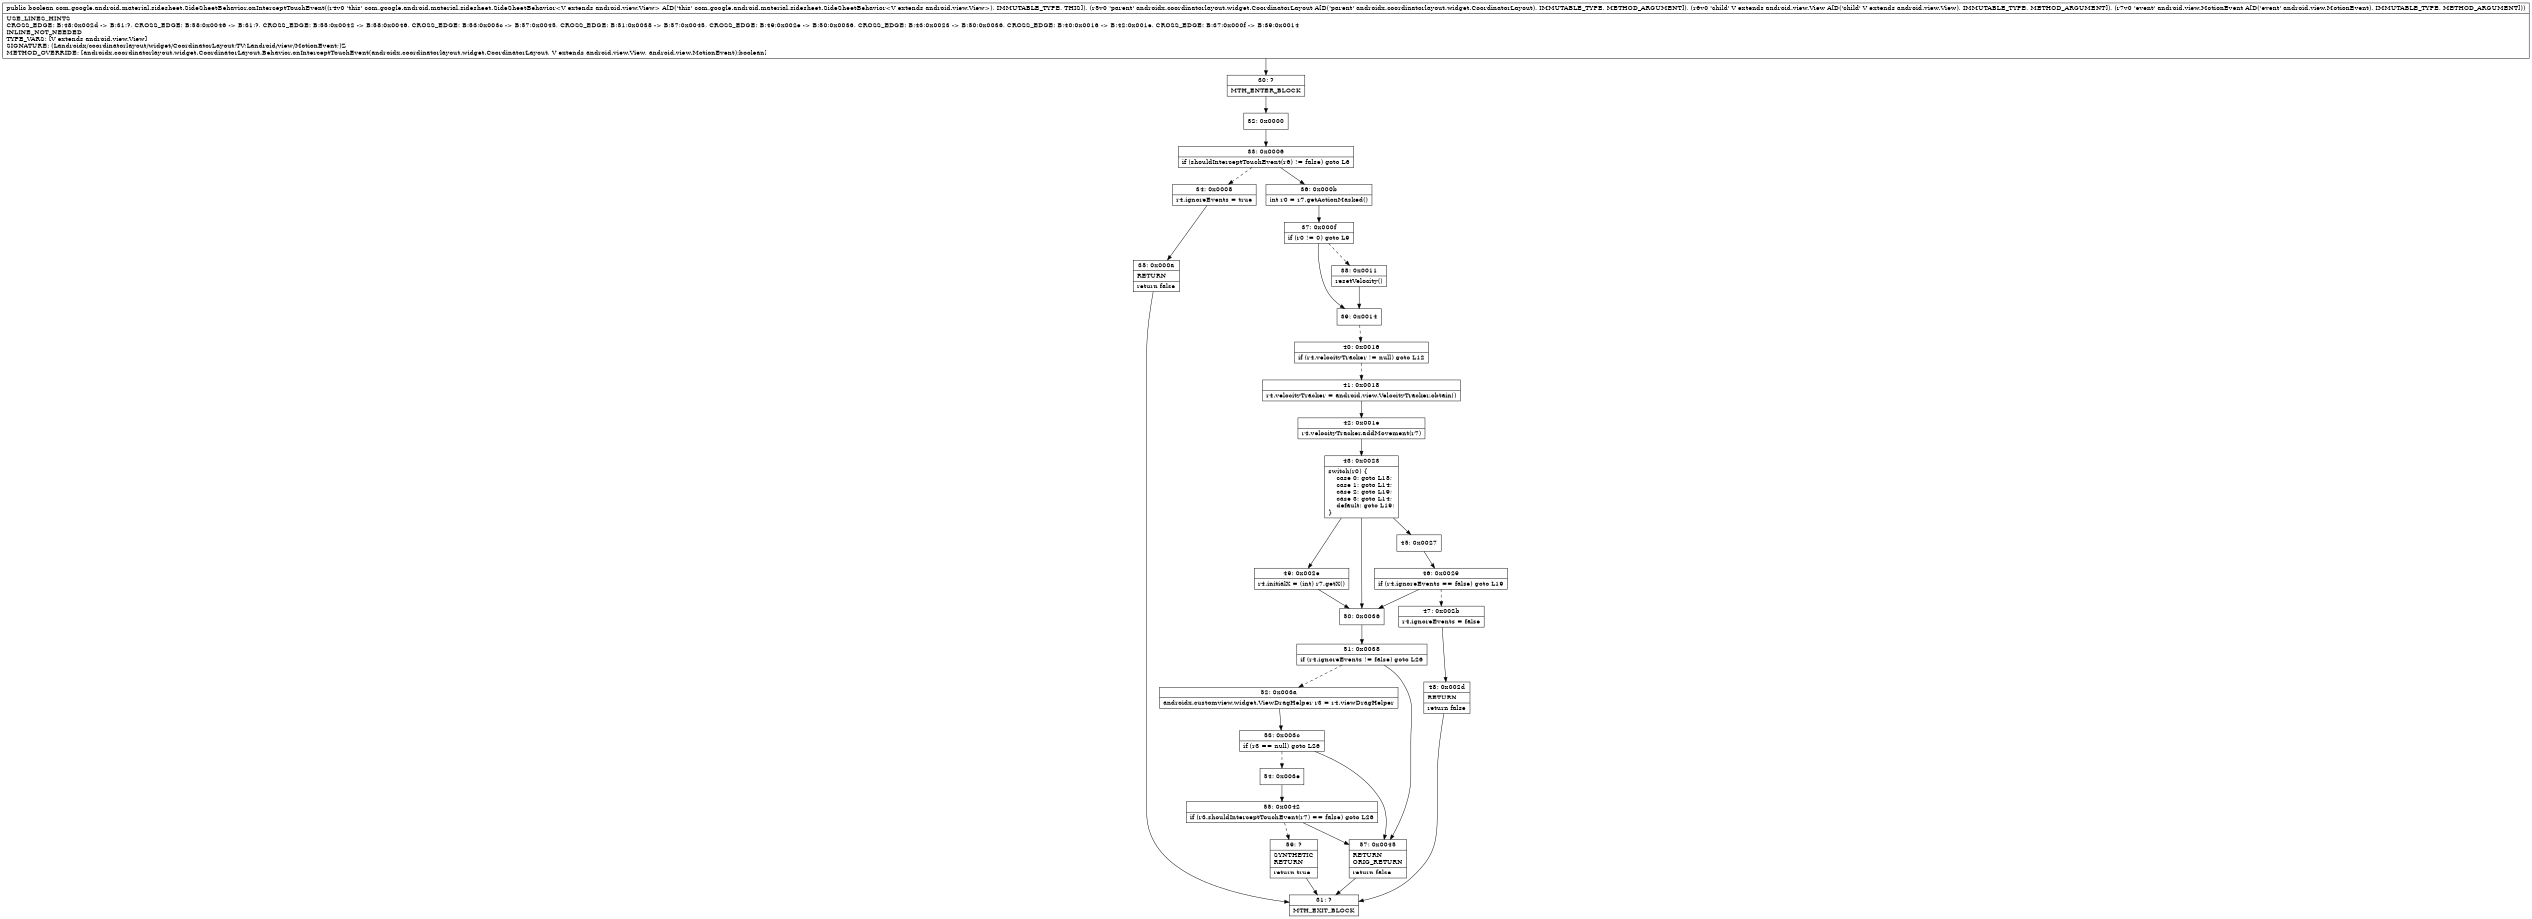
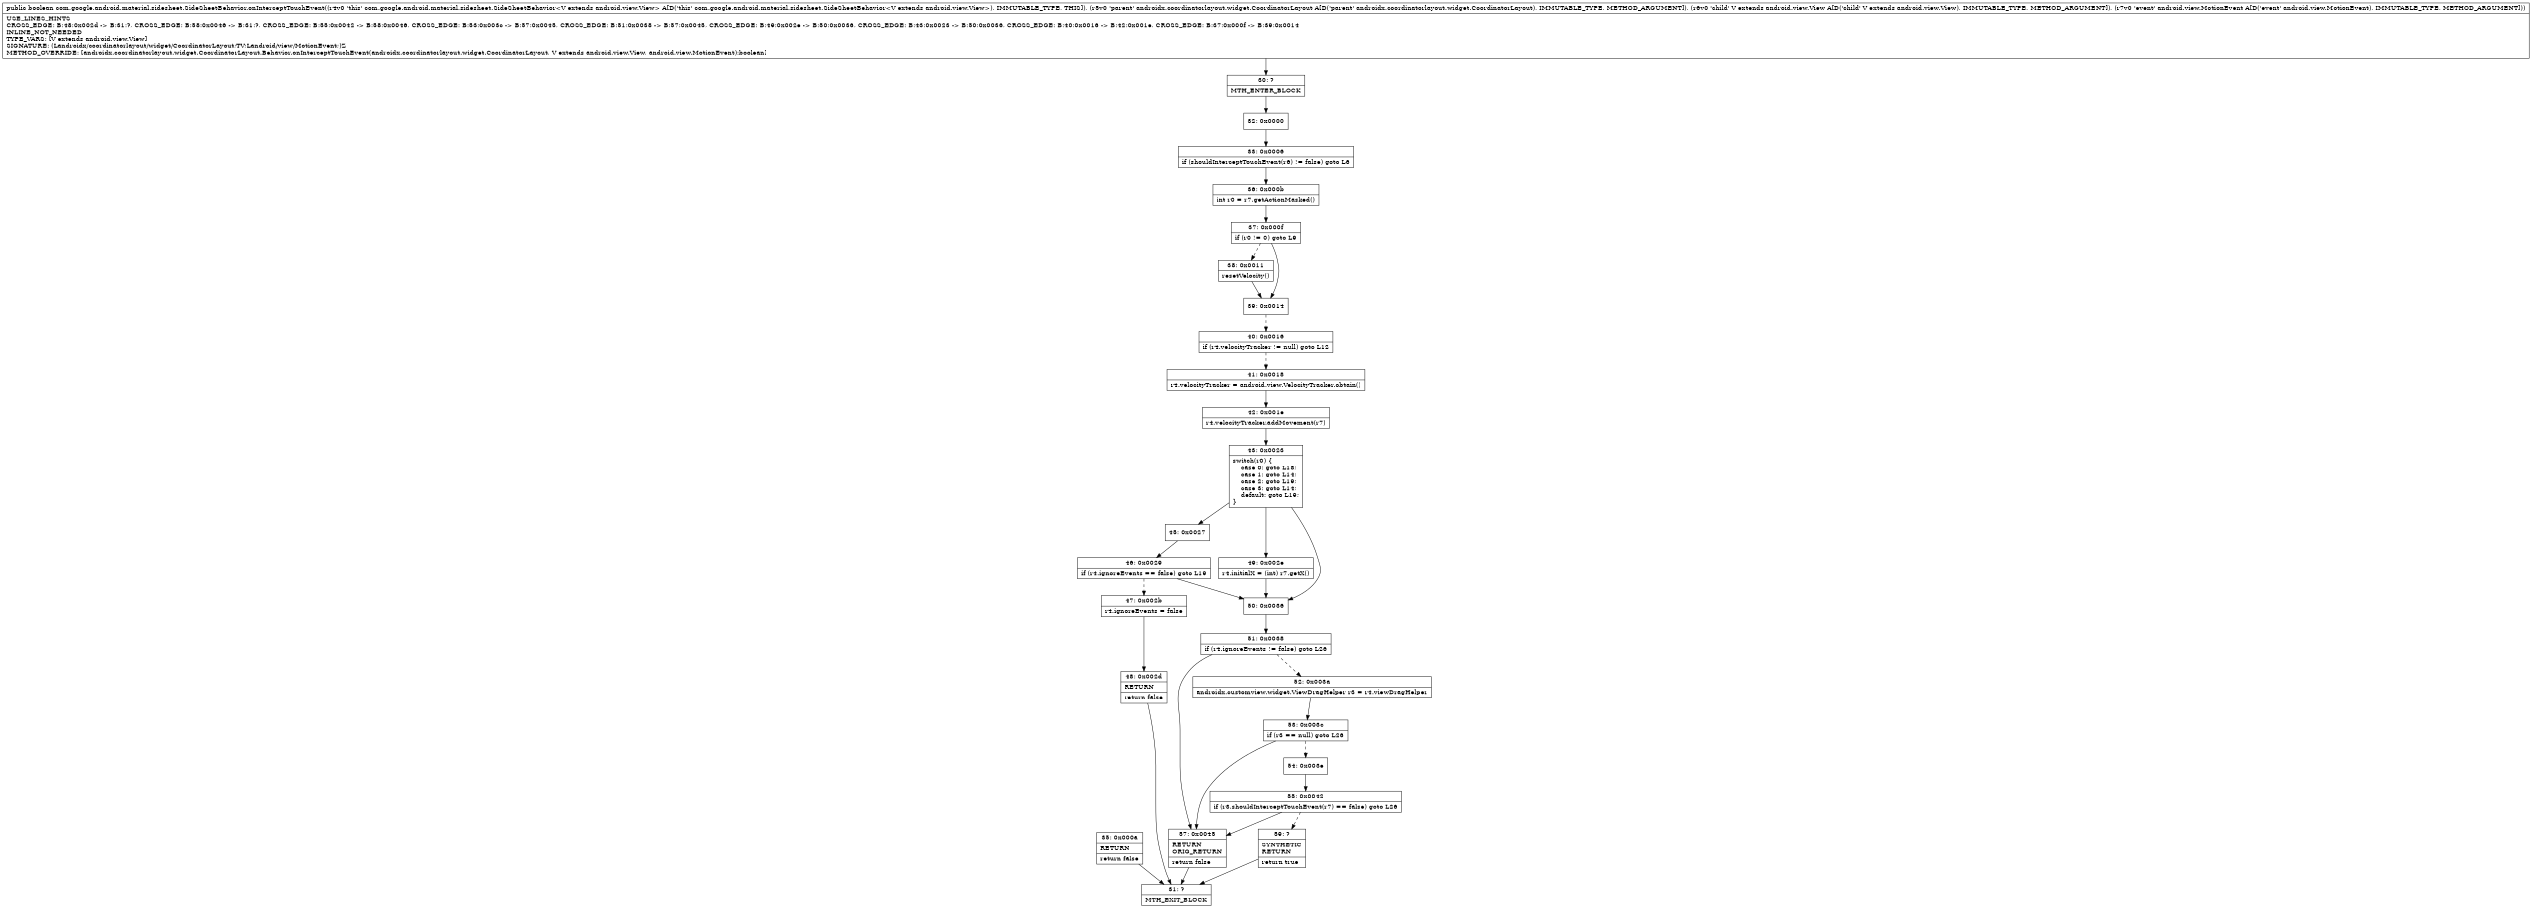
node "34: 0x0008": removed
